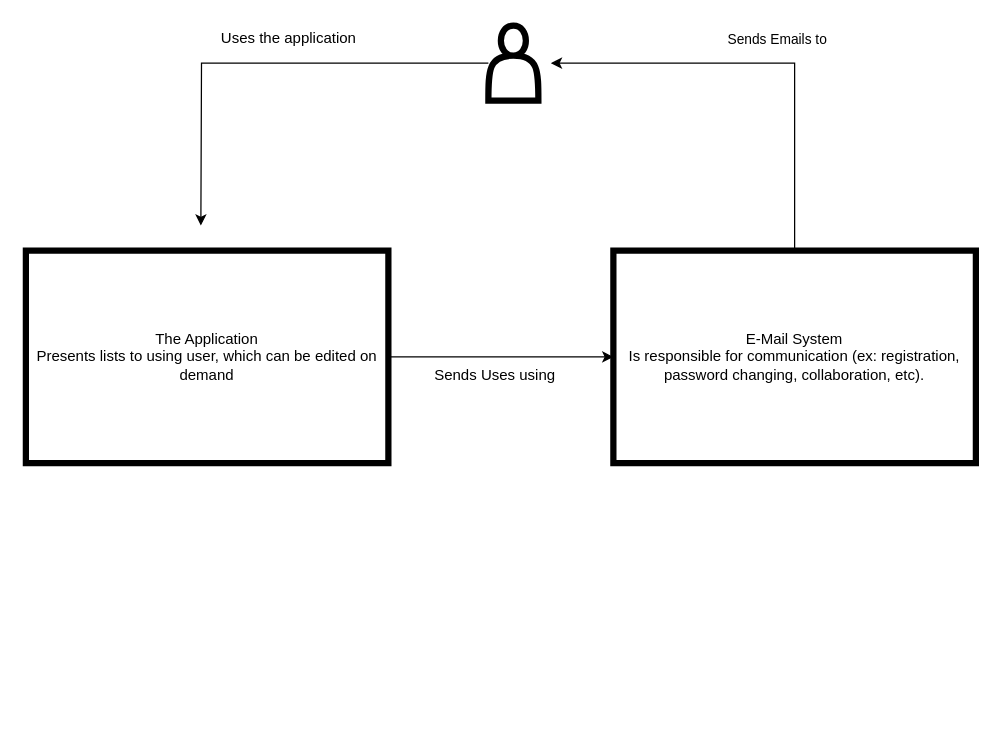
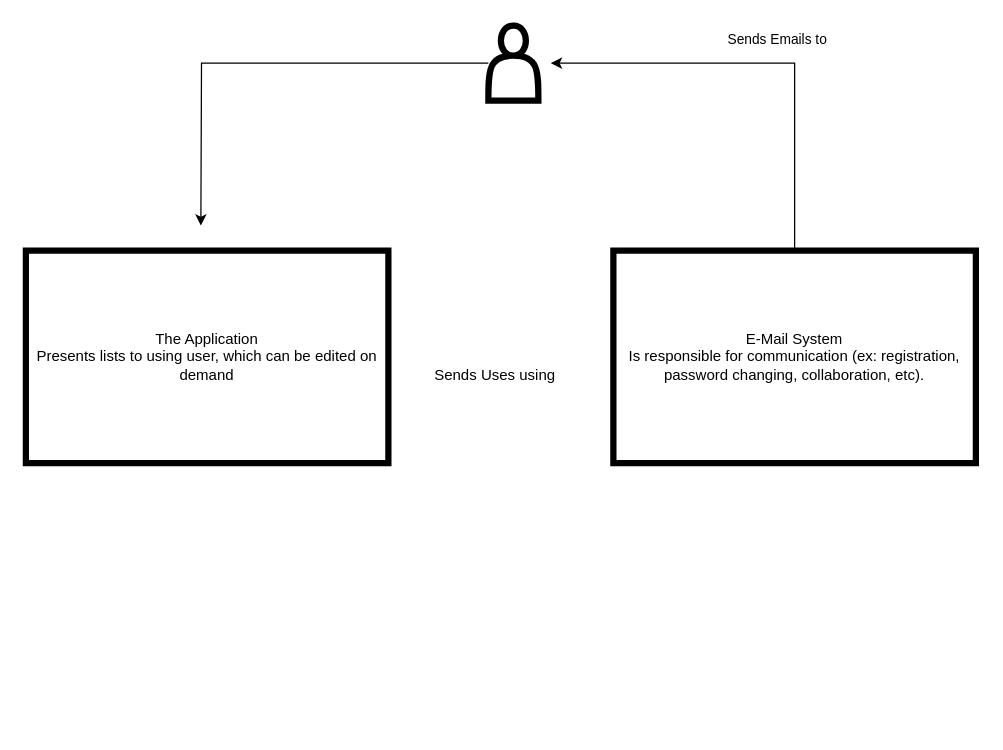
node "Uses the application": removed
edge "The Application Presents lists to using user, which can be edited on demand" -> "E-Mail System Is responsible for communication (ex: registration, password changing, collaboration, etc).": removed
